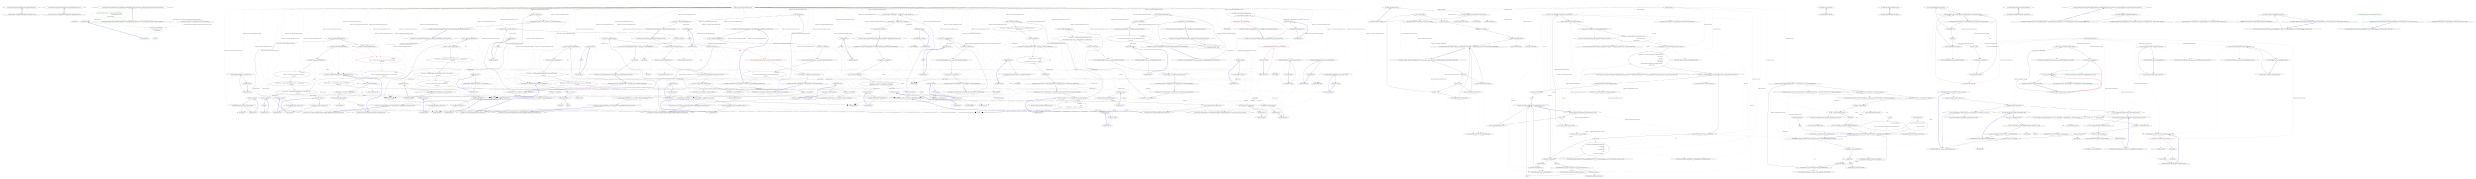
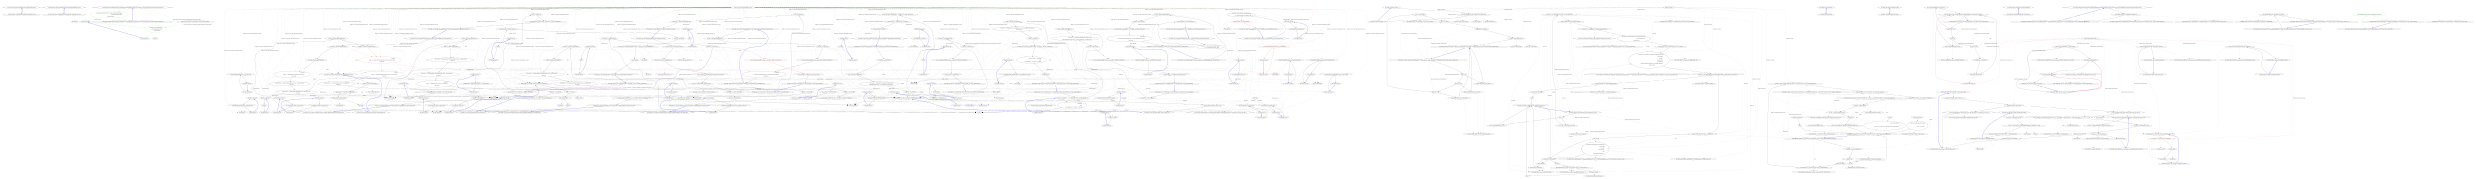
edge "Hangfire.Core.Tests.States.StateChangeProcessFacts" -> "_stateMachine = new Mock<IStateMachine>()": now "_transaction.Setup(x => x.Commit()).InSequence()" -> "_stateMachine = new Mock<IStateMachine>()"
